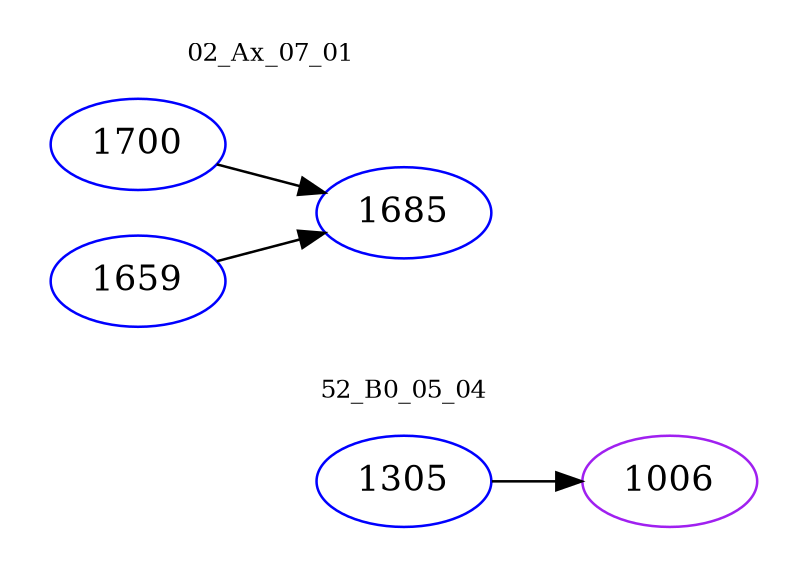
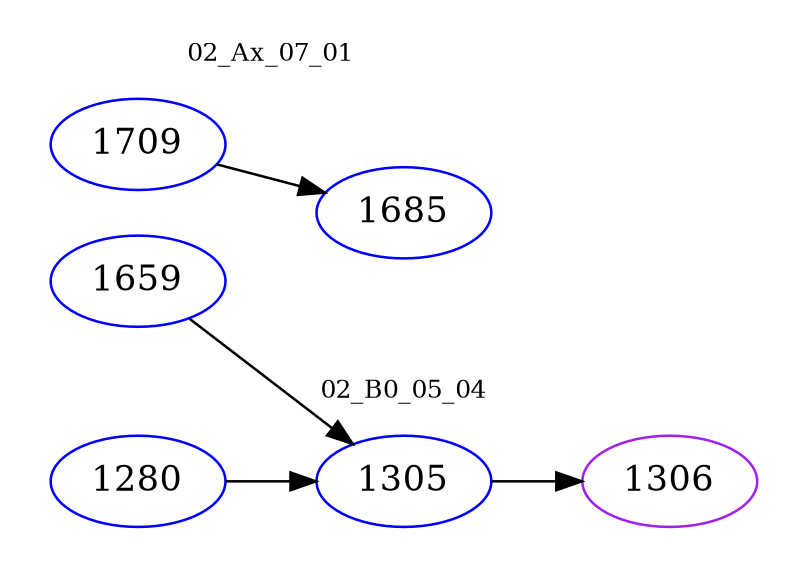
node "1700": label "1700" -> "1709"
edge "1659" -> "1685": now "1659" -> "1305"
cluster "52_B0_05_04": label "52_B0_05_04" -> "02_B0_05_04"
node "1280": added
node "1006": label "1006" -> "1306"
